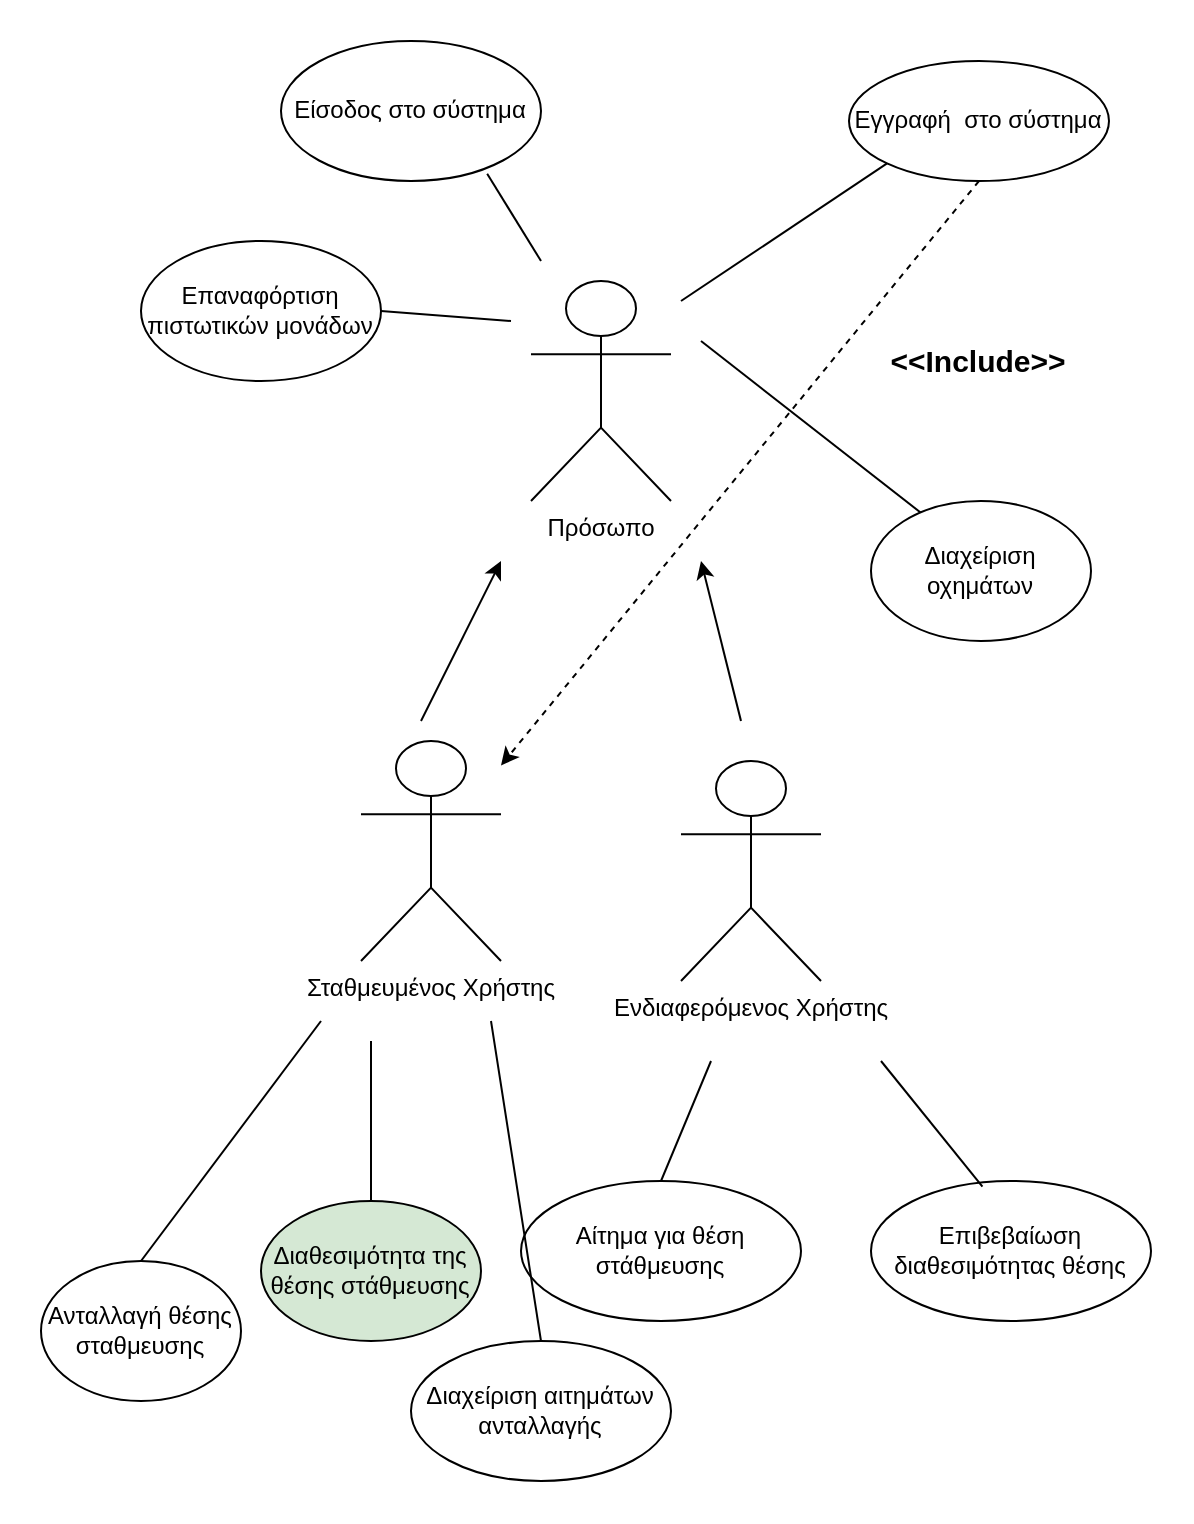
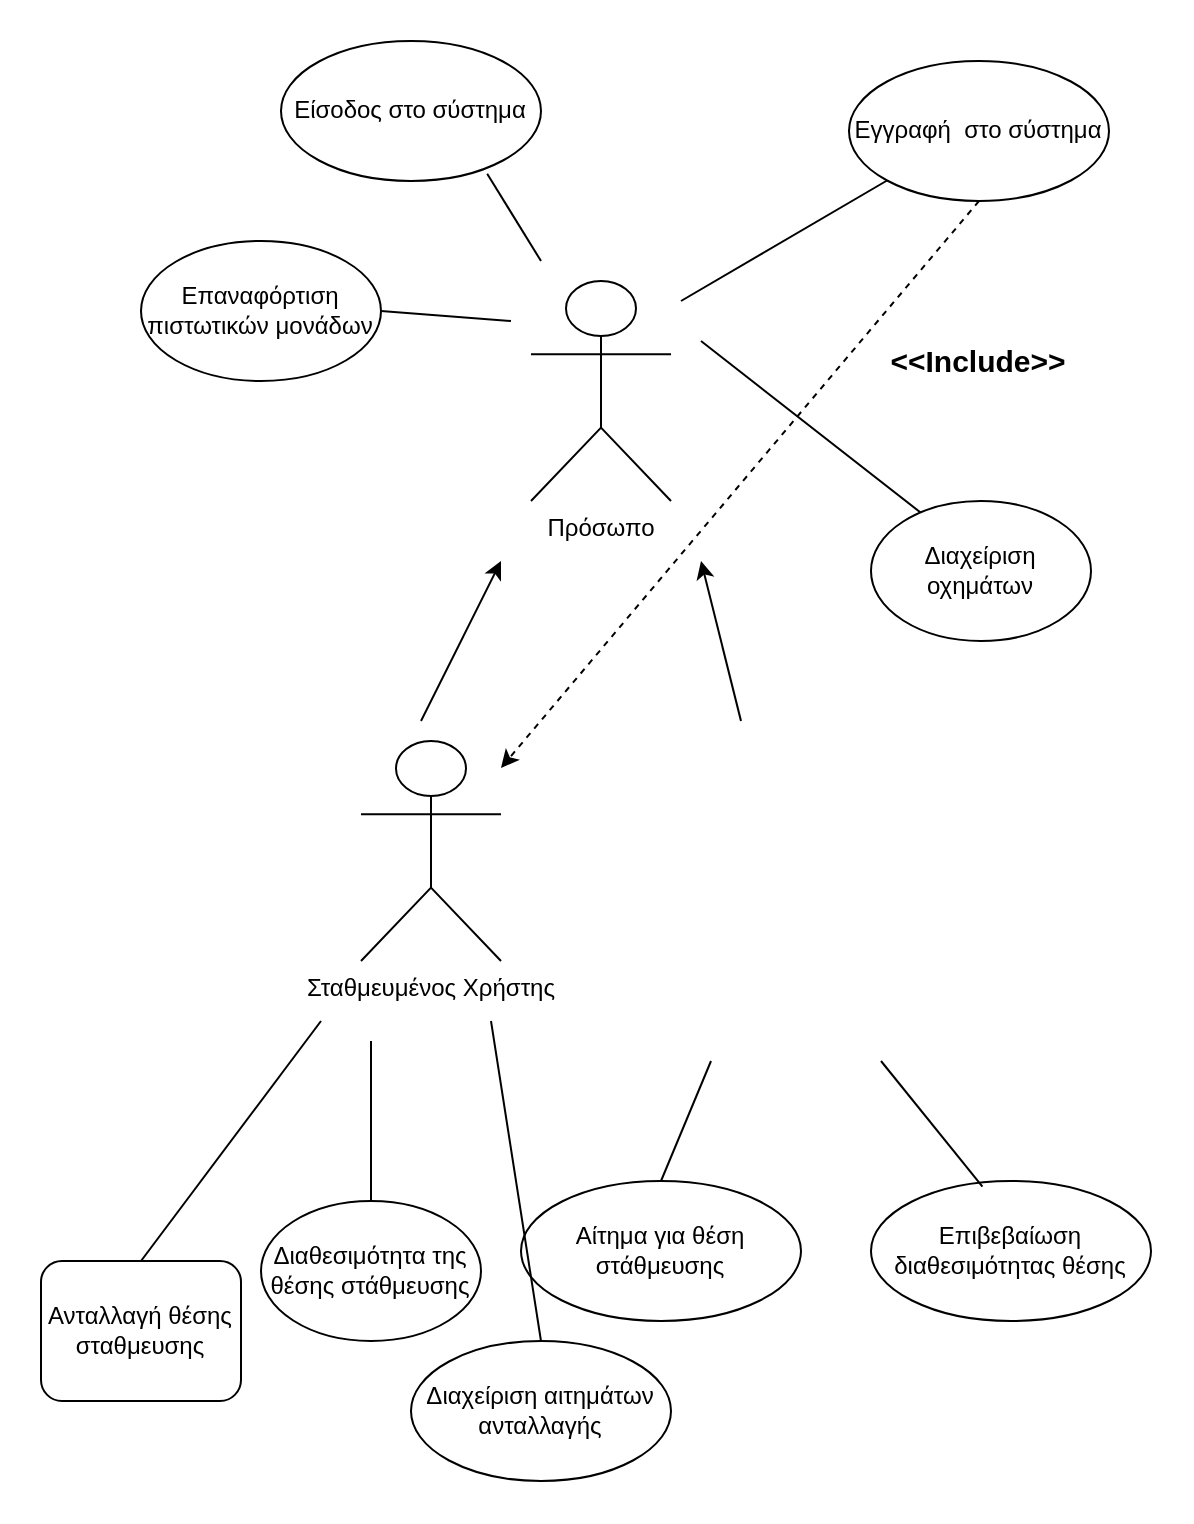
node "Εγγραφή στο σύστημα": size 260x120 -> 260x140
node "Ενδιαφερόμενος Χρήστης": removed
node "Διαθεσιμότητα της θέσης στάθμευσης": fillcolor #d5e8d4 -> #ffffff
node "Ανταλλαγή θέσης σταθμευσης": shape ellipse -> rounded rectangle
